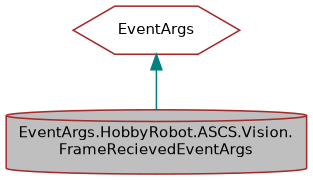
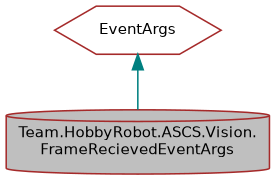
node "EventArgs.HobbyRobot.ASCS.Vision. FrameRecievedEventArgs": label "EventArgs.HobbyRobot.ASCS.Vision. FrameRecievedEventArgs" -> "Team.HobbyRobot.ASCS.Vision. FrameRecievedEventArgs"
